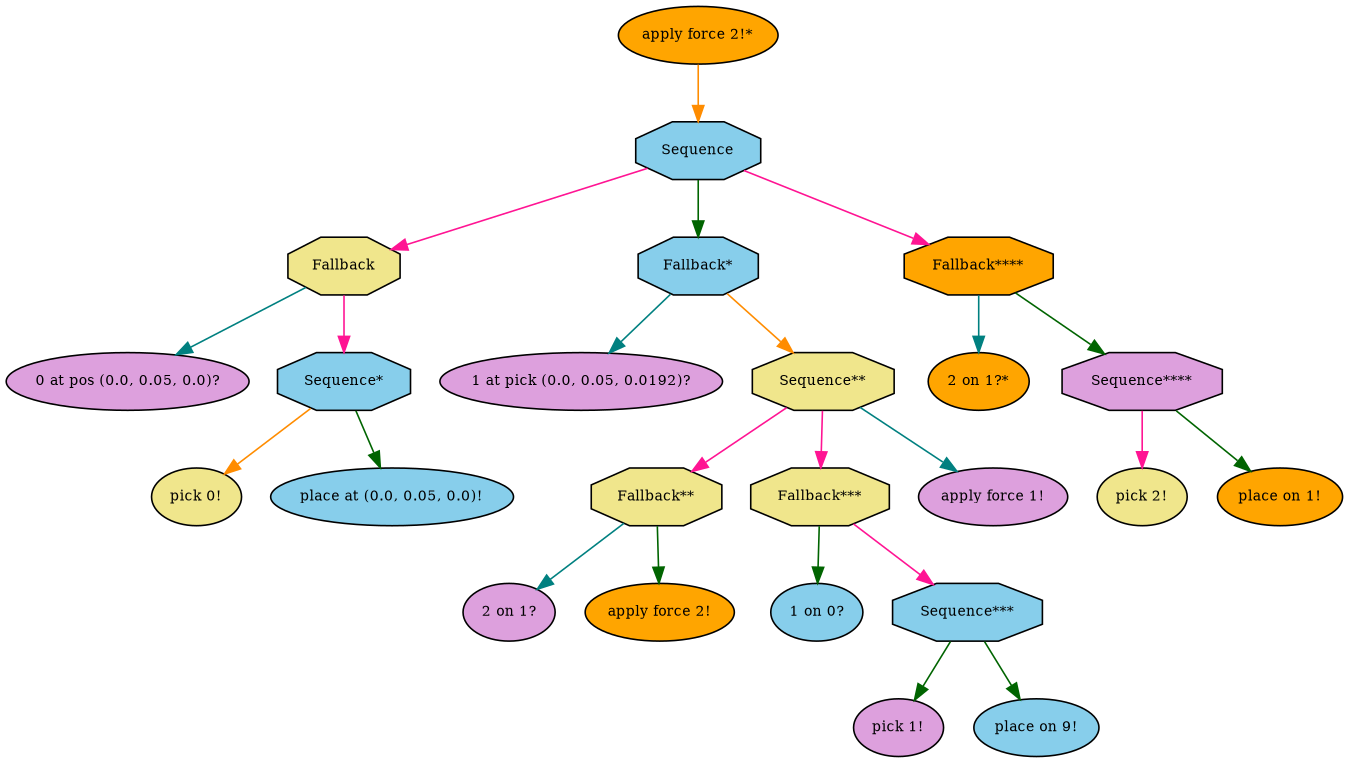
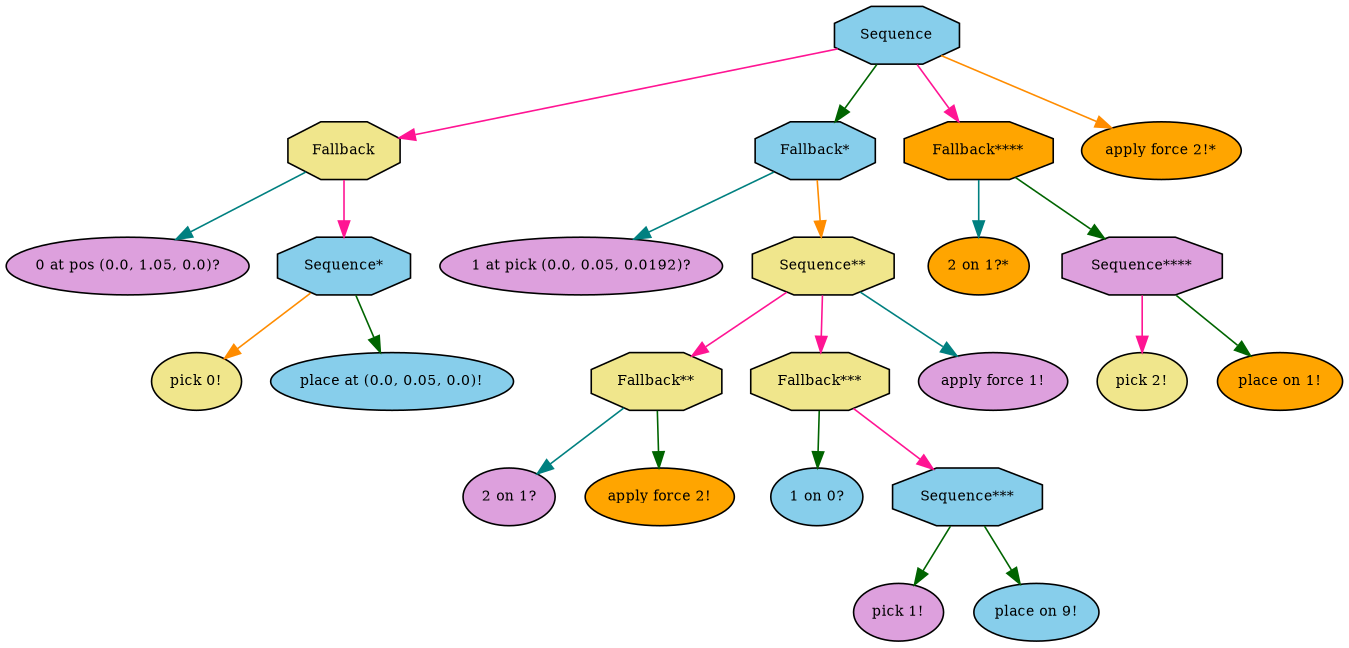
edge "apply force 2!*" -> "Sequence": reversed
node "0 at pos (0.0, 0.05, 0.0)?": label "0 at pos (0.0, 0.05, 0.0)?" -> "0 at pos (0.0, 1.05, 0.0)?"
